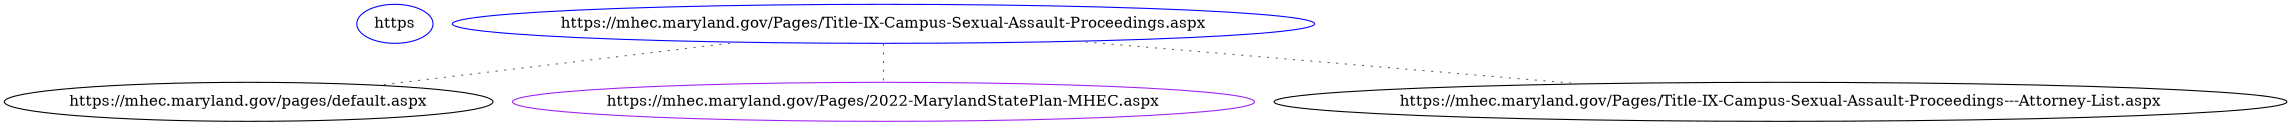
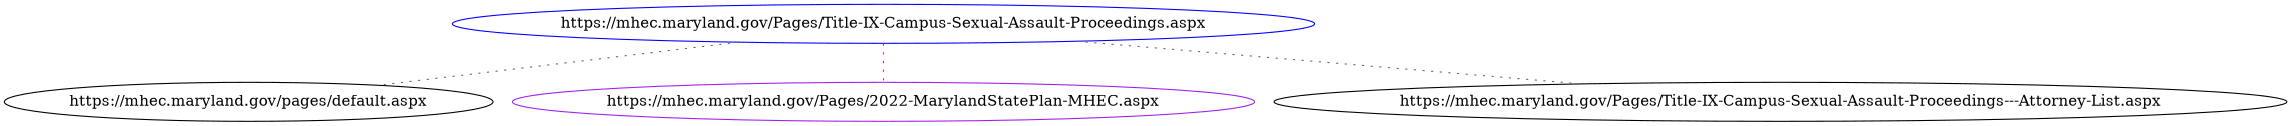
node "https": removed
